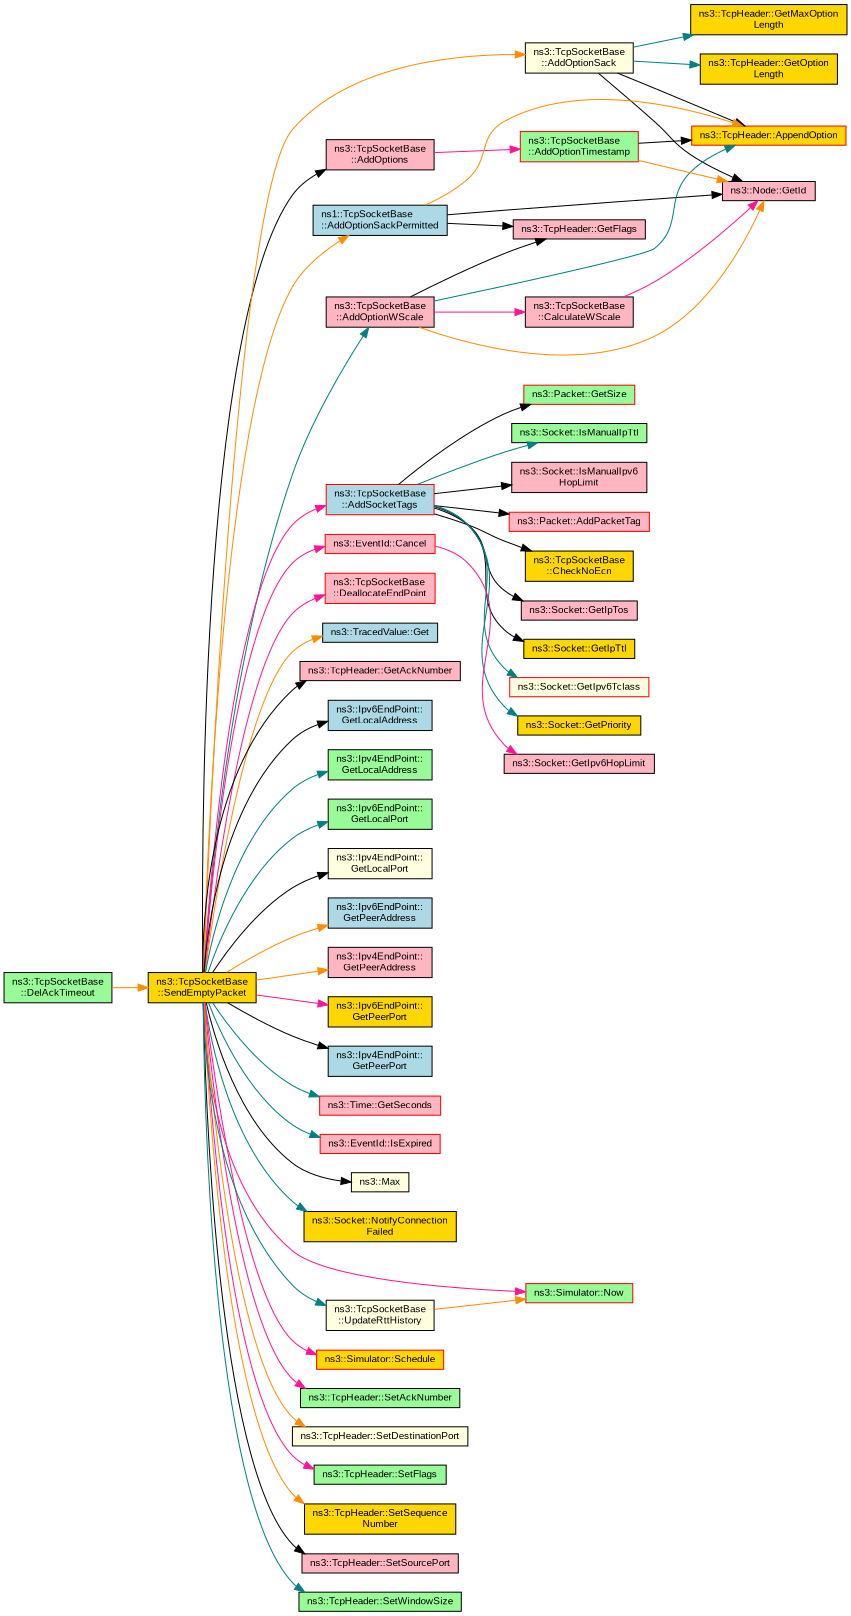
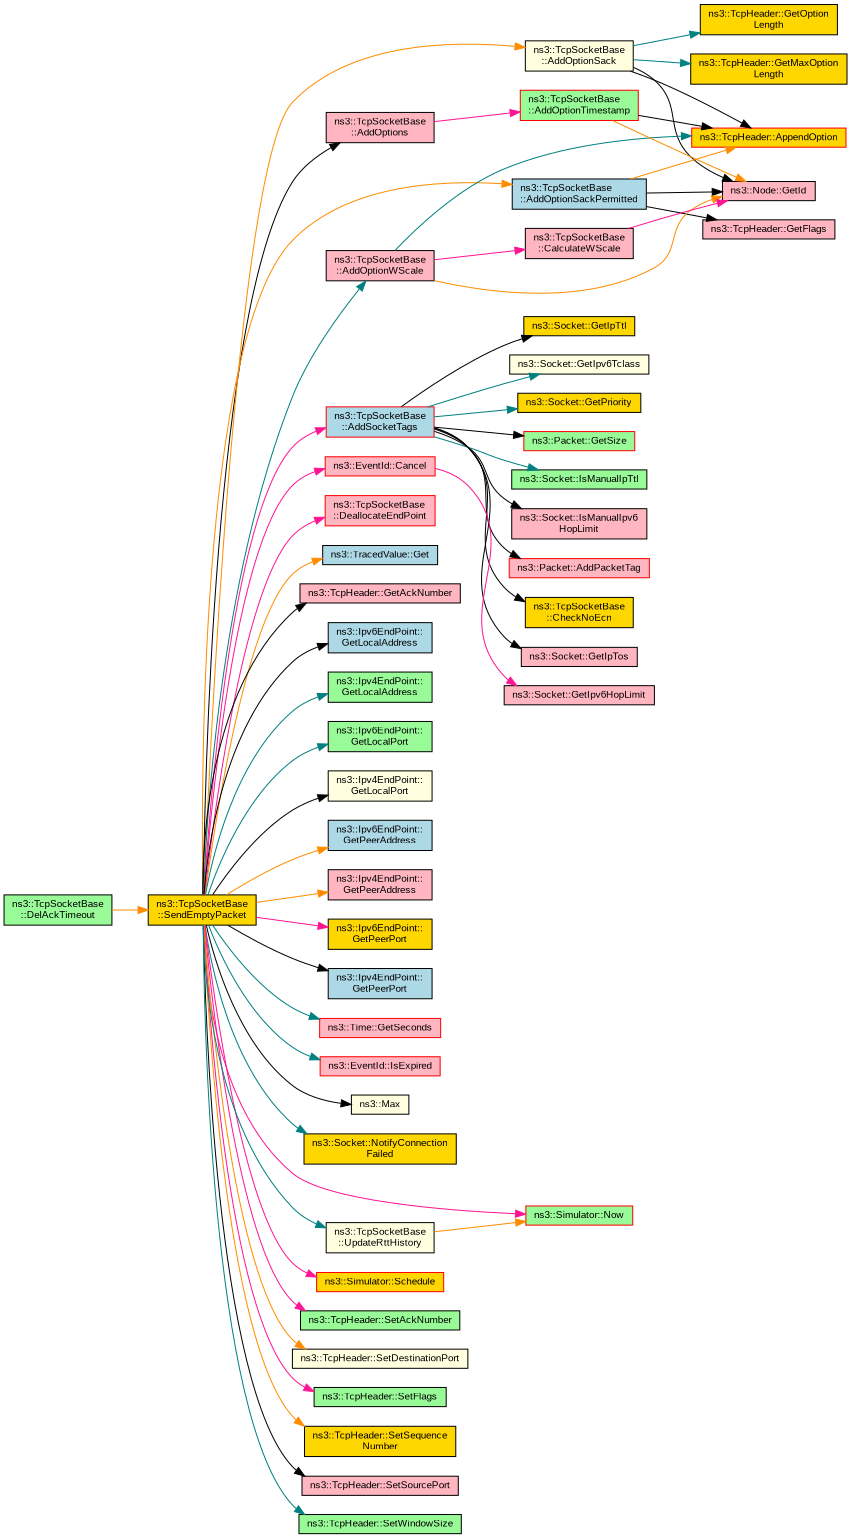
node "ns1::TcpSocketBase ::AddOptionSackPermitted": label "ns1::TcpSocketBase ::AddOptionSackPermitted" -> "ns3::TcpSocketBase ::AddOptionSackPermitted"
edge "ns3::TcpSocketBase ::AddOptionWScale" -> "ns3::TcpHeader::GetFlags": removed
node "ns3::Socket::GetIpv6Tclass": color red -> black
